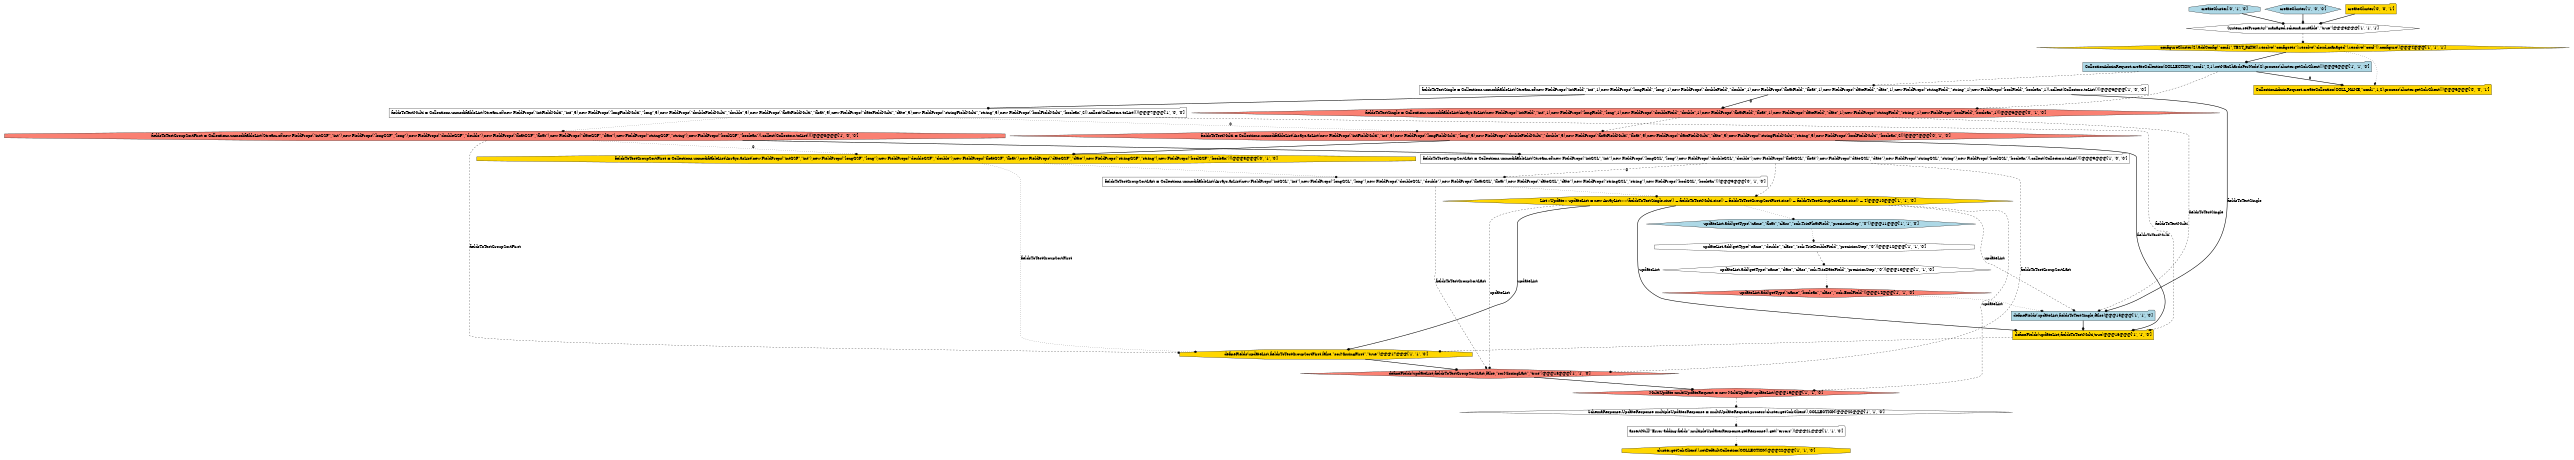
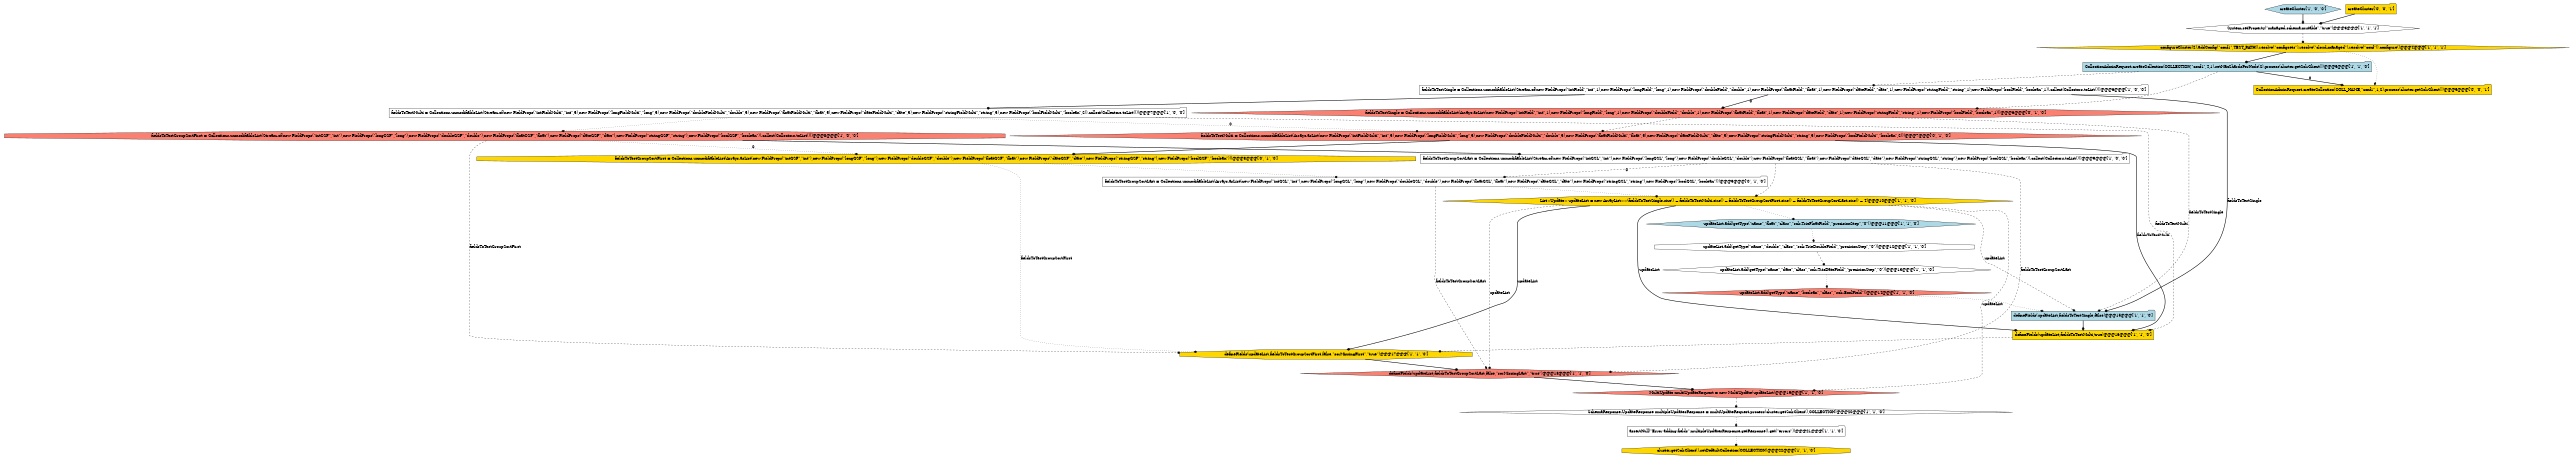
node "createCluster['0', '1', '0']": removed
